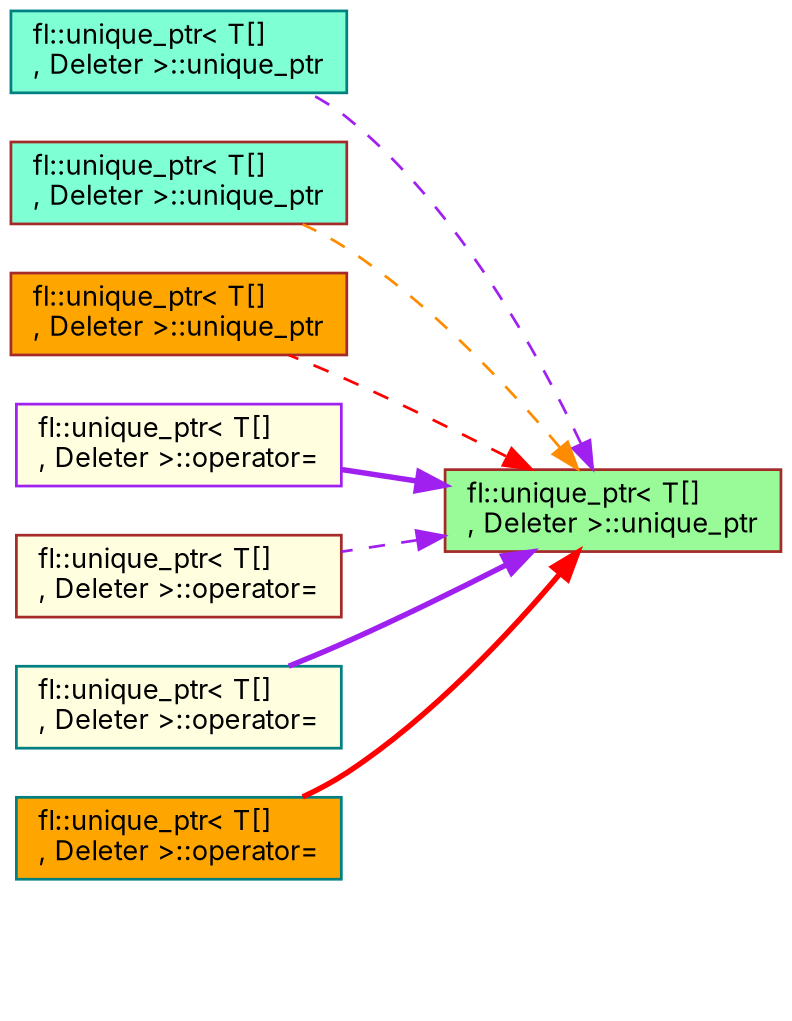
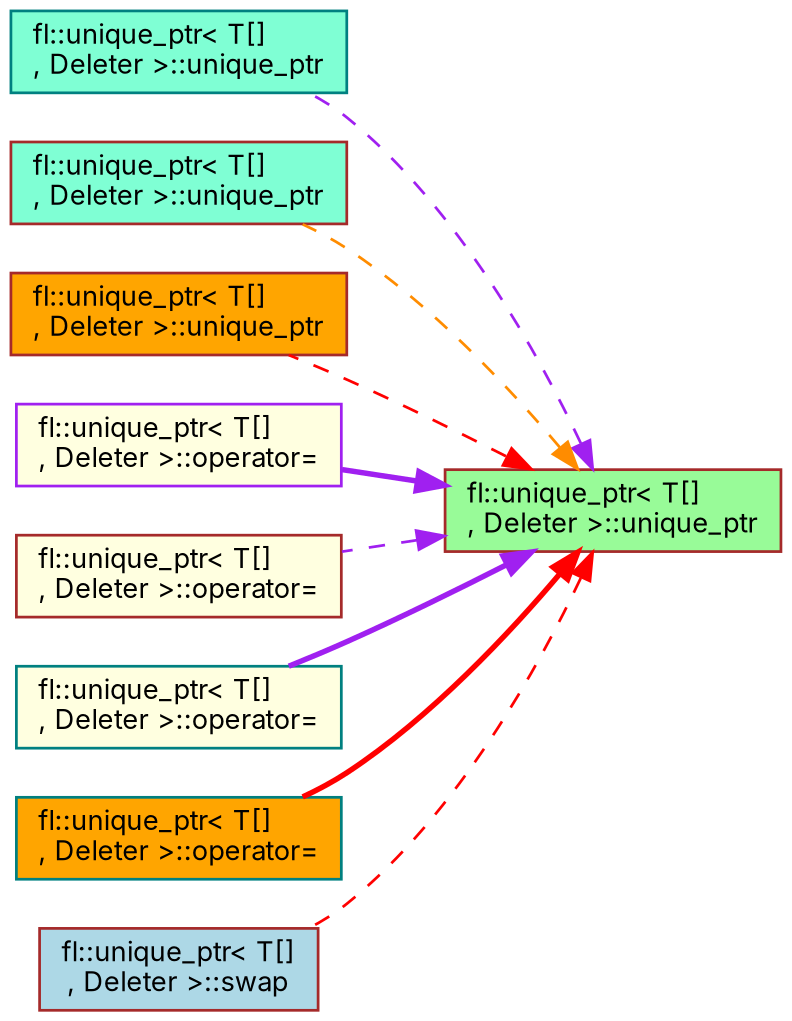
node "fl::unique_ptr< T[] , Deleter >::swap": added
